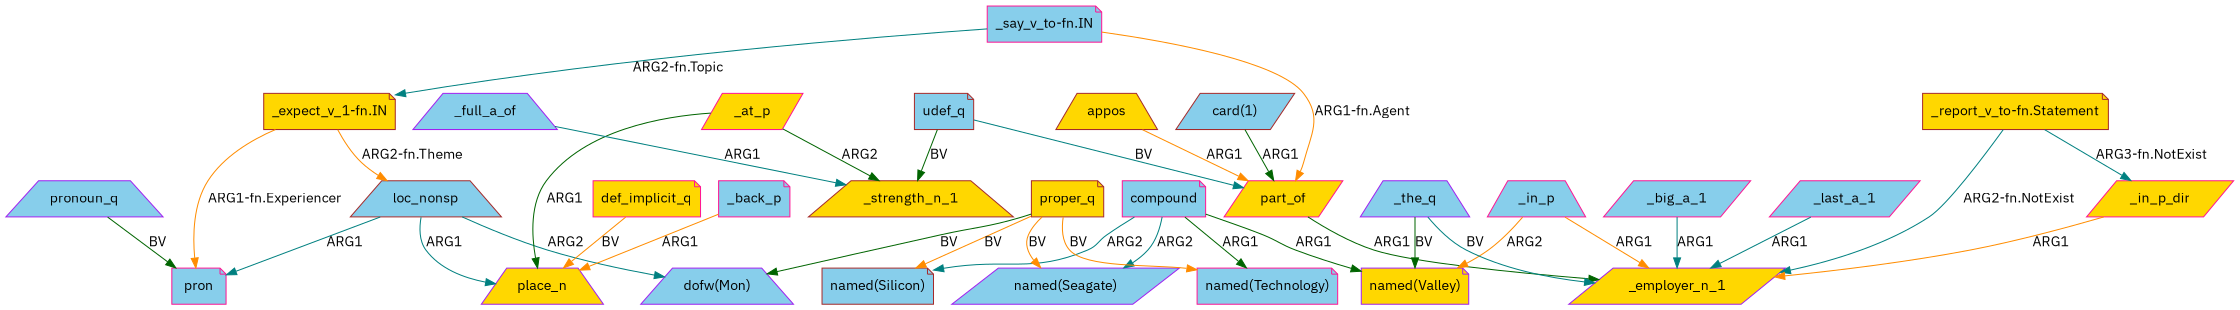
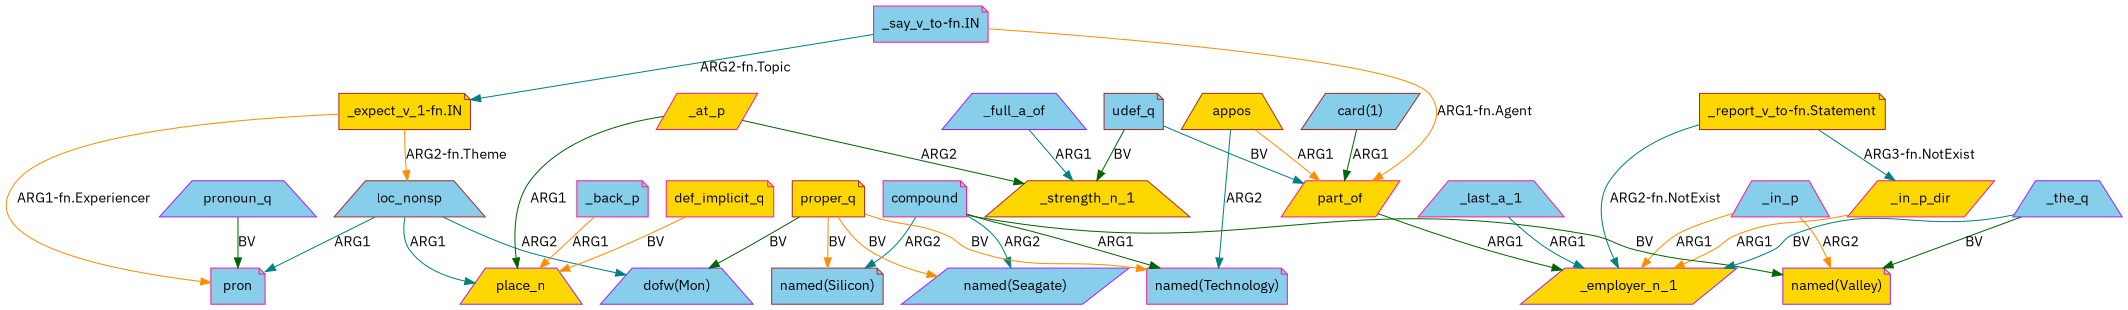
edge "appos" -> "named(Technology)": added, label "ARG2"
node "_big_a_1": removed
node "_last_a_1": shape parallelogram -> trapezium
edge "compound" -> "named(Valley)": label "ARG1" -> "BV"
